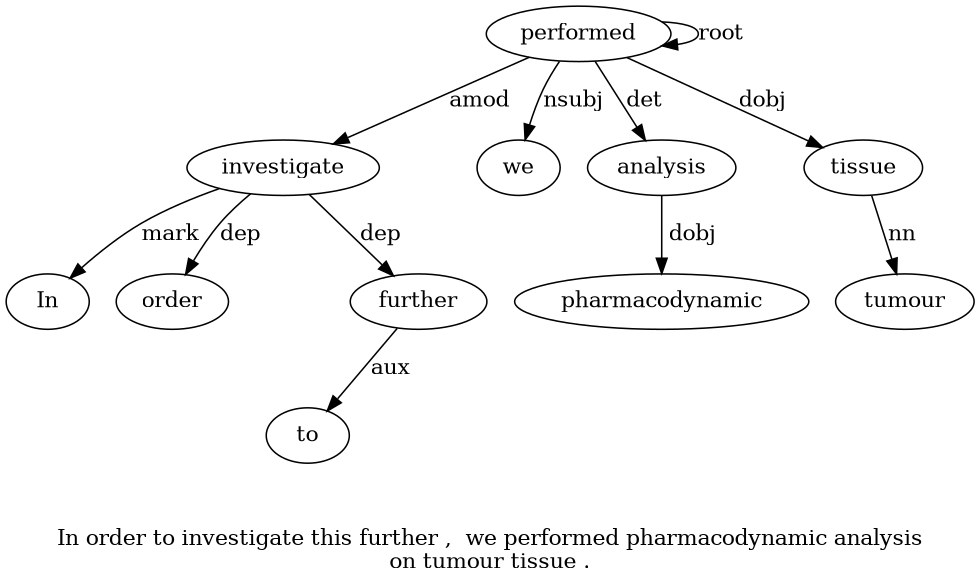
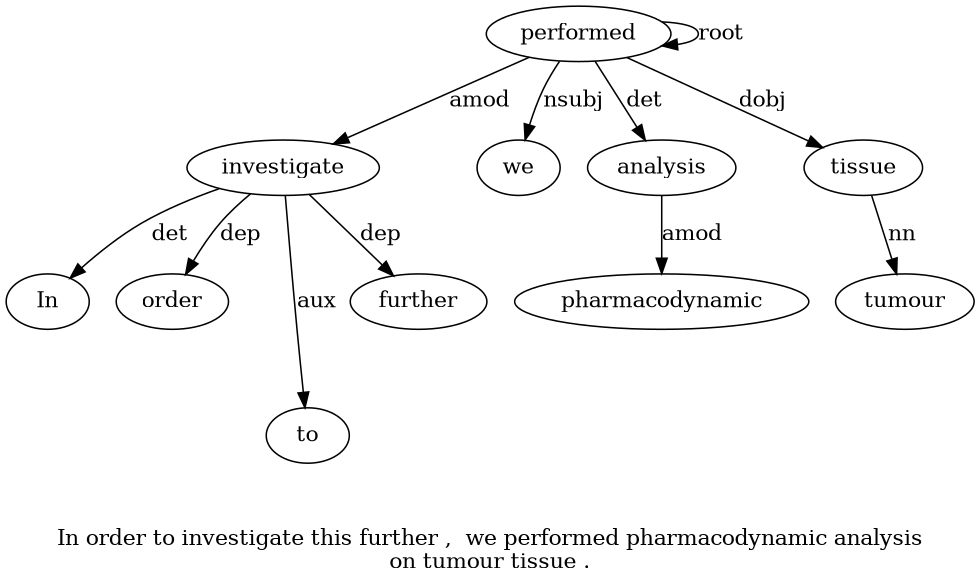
edge "investigate" -> "In": label "mark" -> "det"
edge "analysis" -> "pharmacodynamic": label "dobj" -> "amod"
edge "further" -> "to": now "investigate" -> "to"
